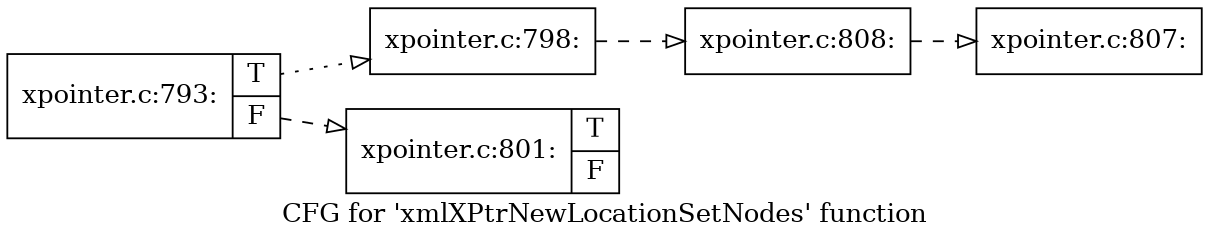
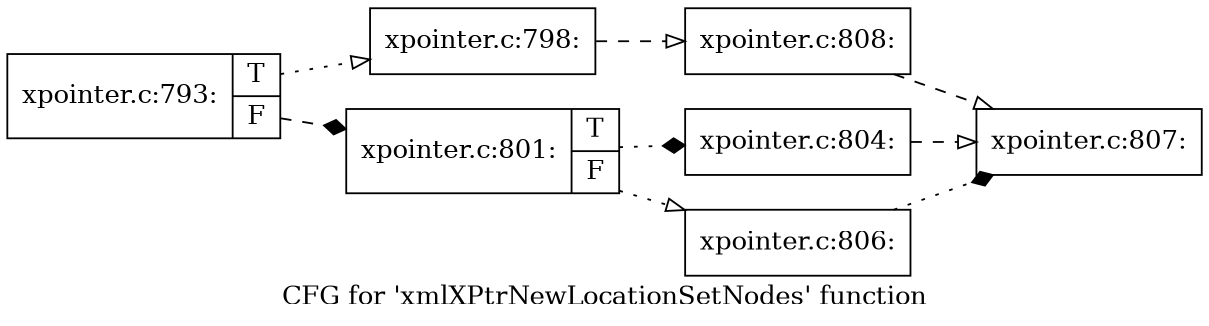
edge "xpointer.c:793:" -> "xpointer.c:801:": arrowhead onormal -> diamond
node "xpointer.c:804:": added
node "xpointer.c:806:": added
